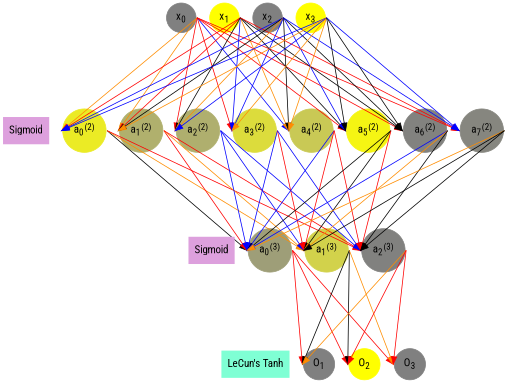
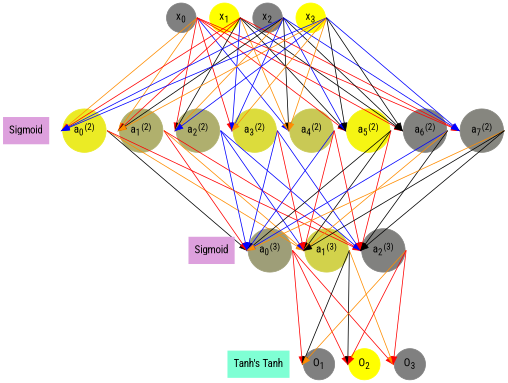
node "LeCun's Tanh": label "LeCun's Tanh" -> "Tanh's Tanh"
